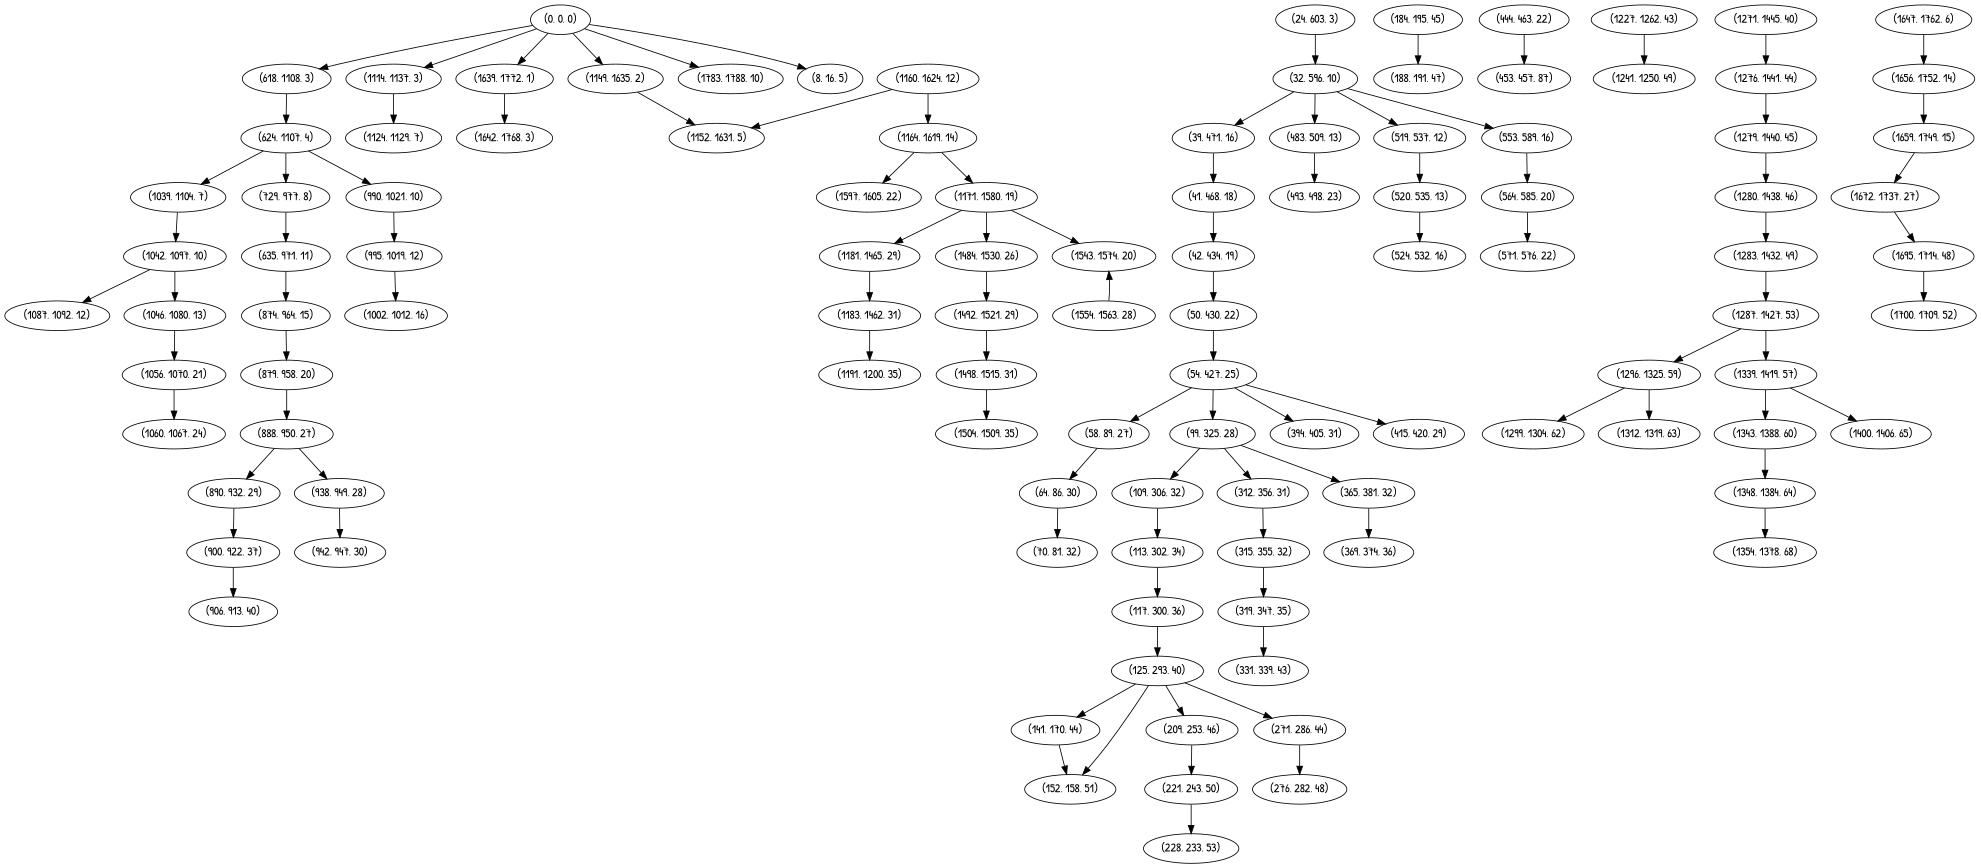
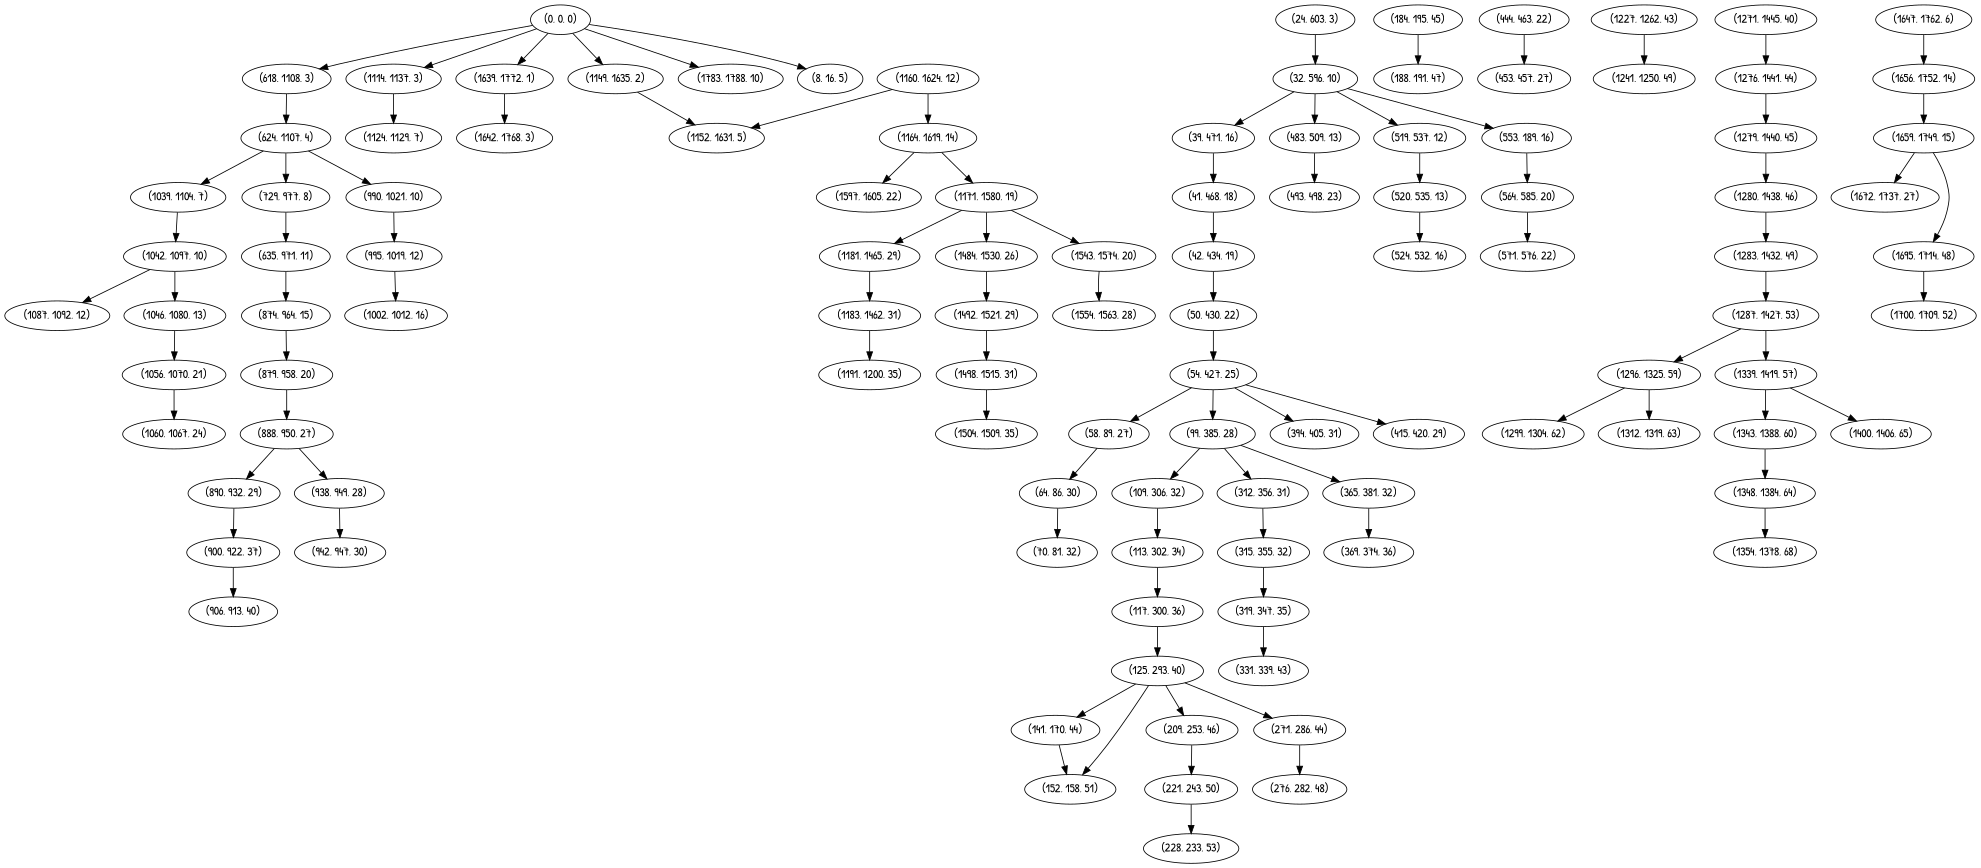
node "(453, 457, 87)": label "(453, 457, 87)" -> "(453, 457, 27)"
node "(553, 589, 16)": label "(553, 589, 16)" -> "(553, 189, 16)"
edge "(1672, 1737, 27)" -> "(1695, 1714, 48)": now "(1659, 1749, 15)" -> "(1695, 1714, 48)"
edge "(1554, 1563, 28)" -> "(1543, 1574, 20)": reversed
node "(99, 325, 28)": label "(99, 325, 28)" -> "(99, 385, 28)"
